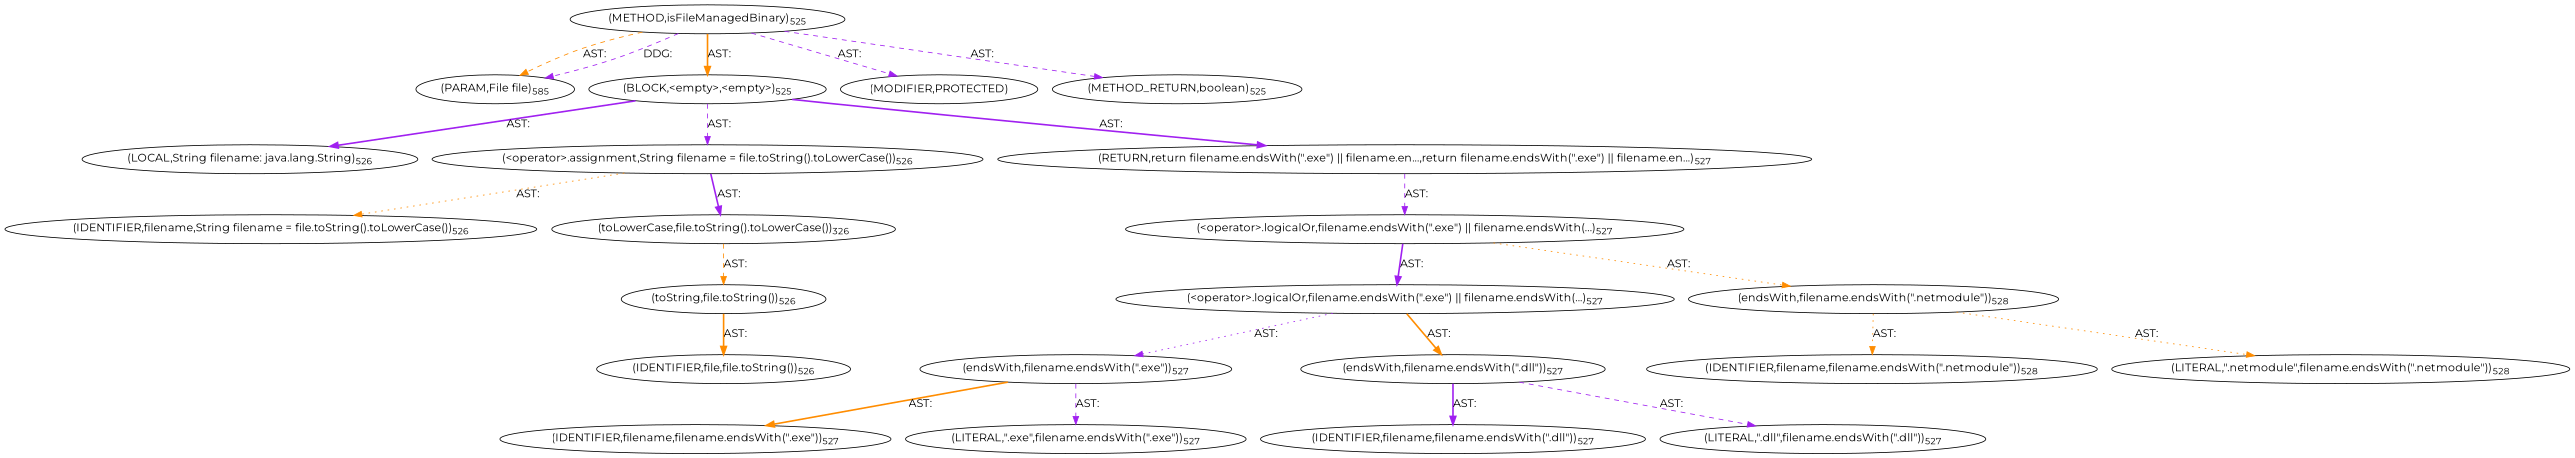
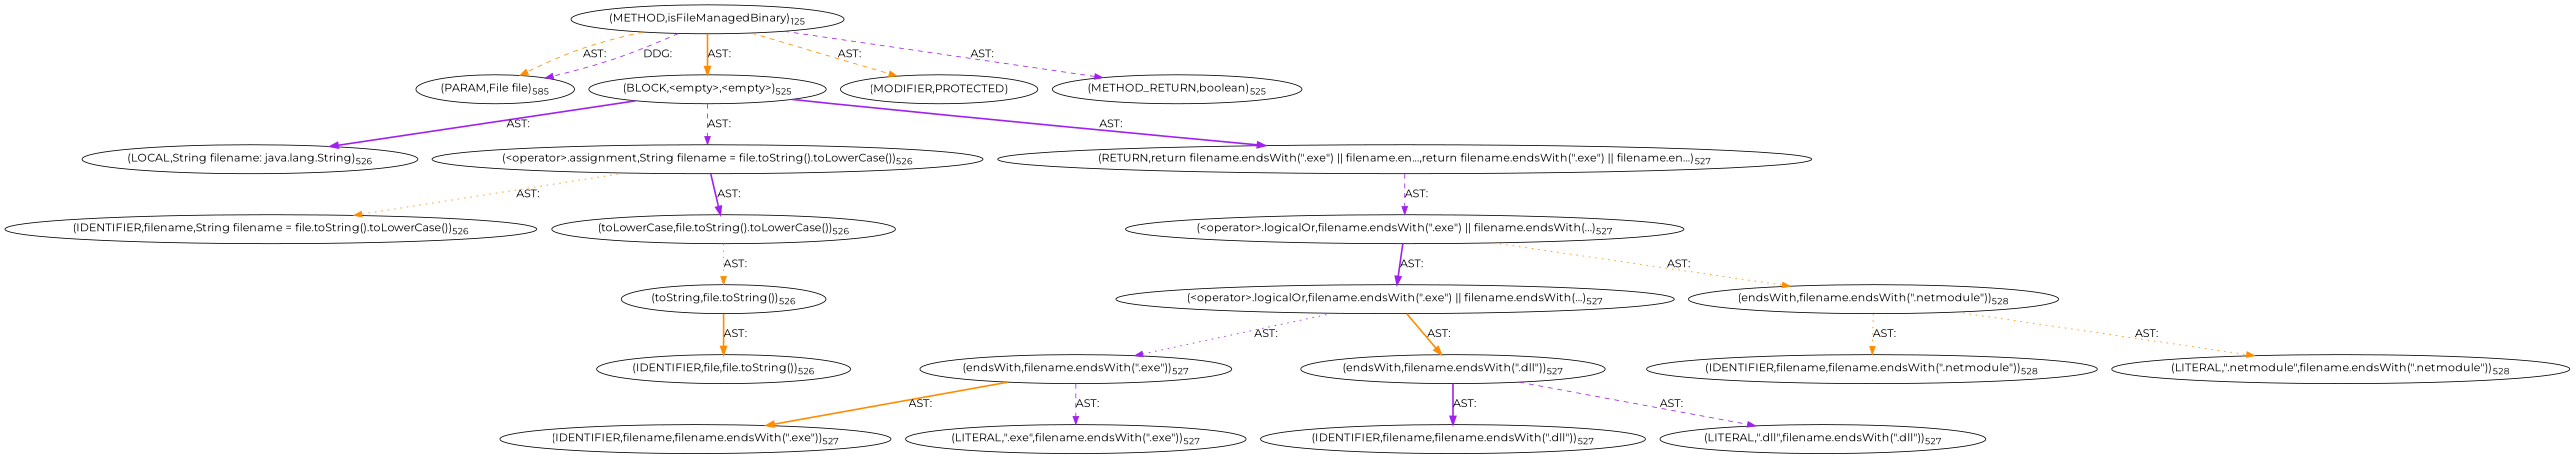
node "(METHOD,isFileManagedBinary)": text "525" -> "125"
edge "(METHOD,isFileManagedBinary)" -> "(MODIFIER,PROTECTED)": color purple -> darkorange
node "(toLowerCase,file.toString().toLowerCase())": text "326" -> "526"
edge "(toLowerCase,file.toString().toLowerCase())" -> "(toString,file.toString())": style dashed -> dotted
